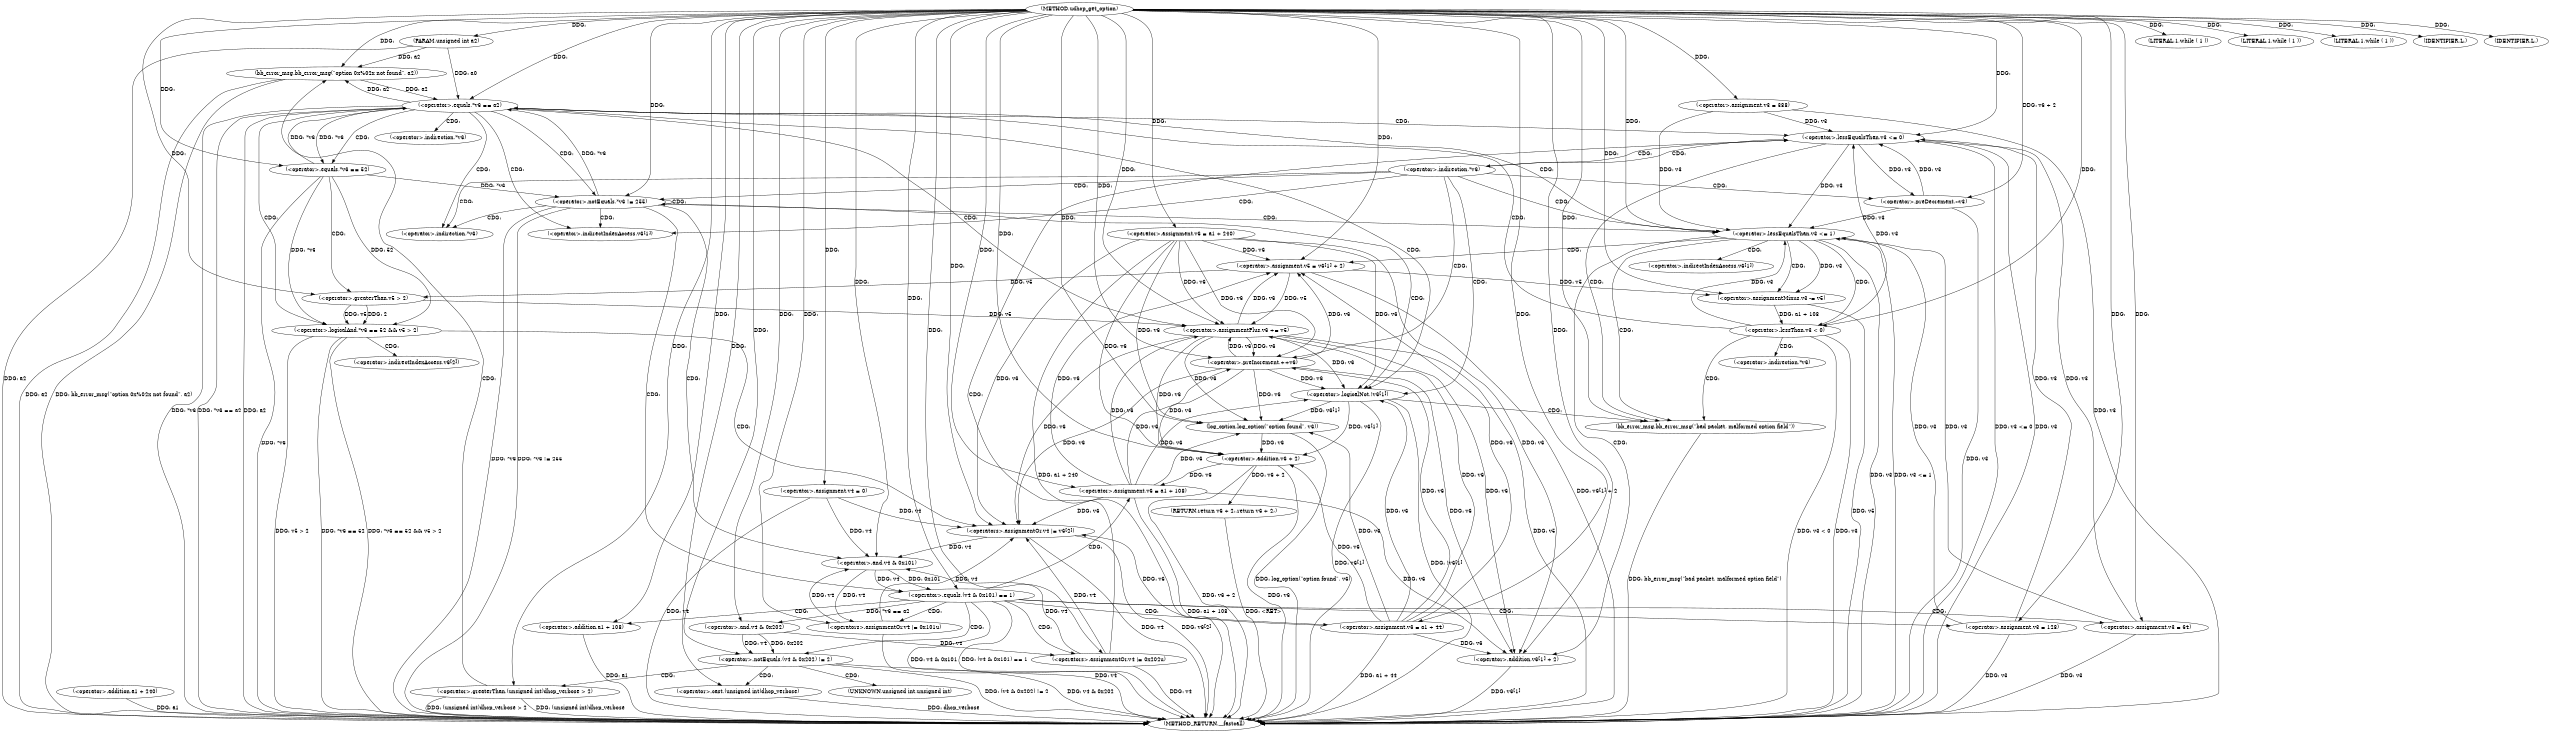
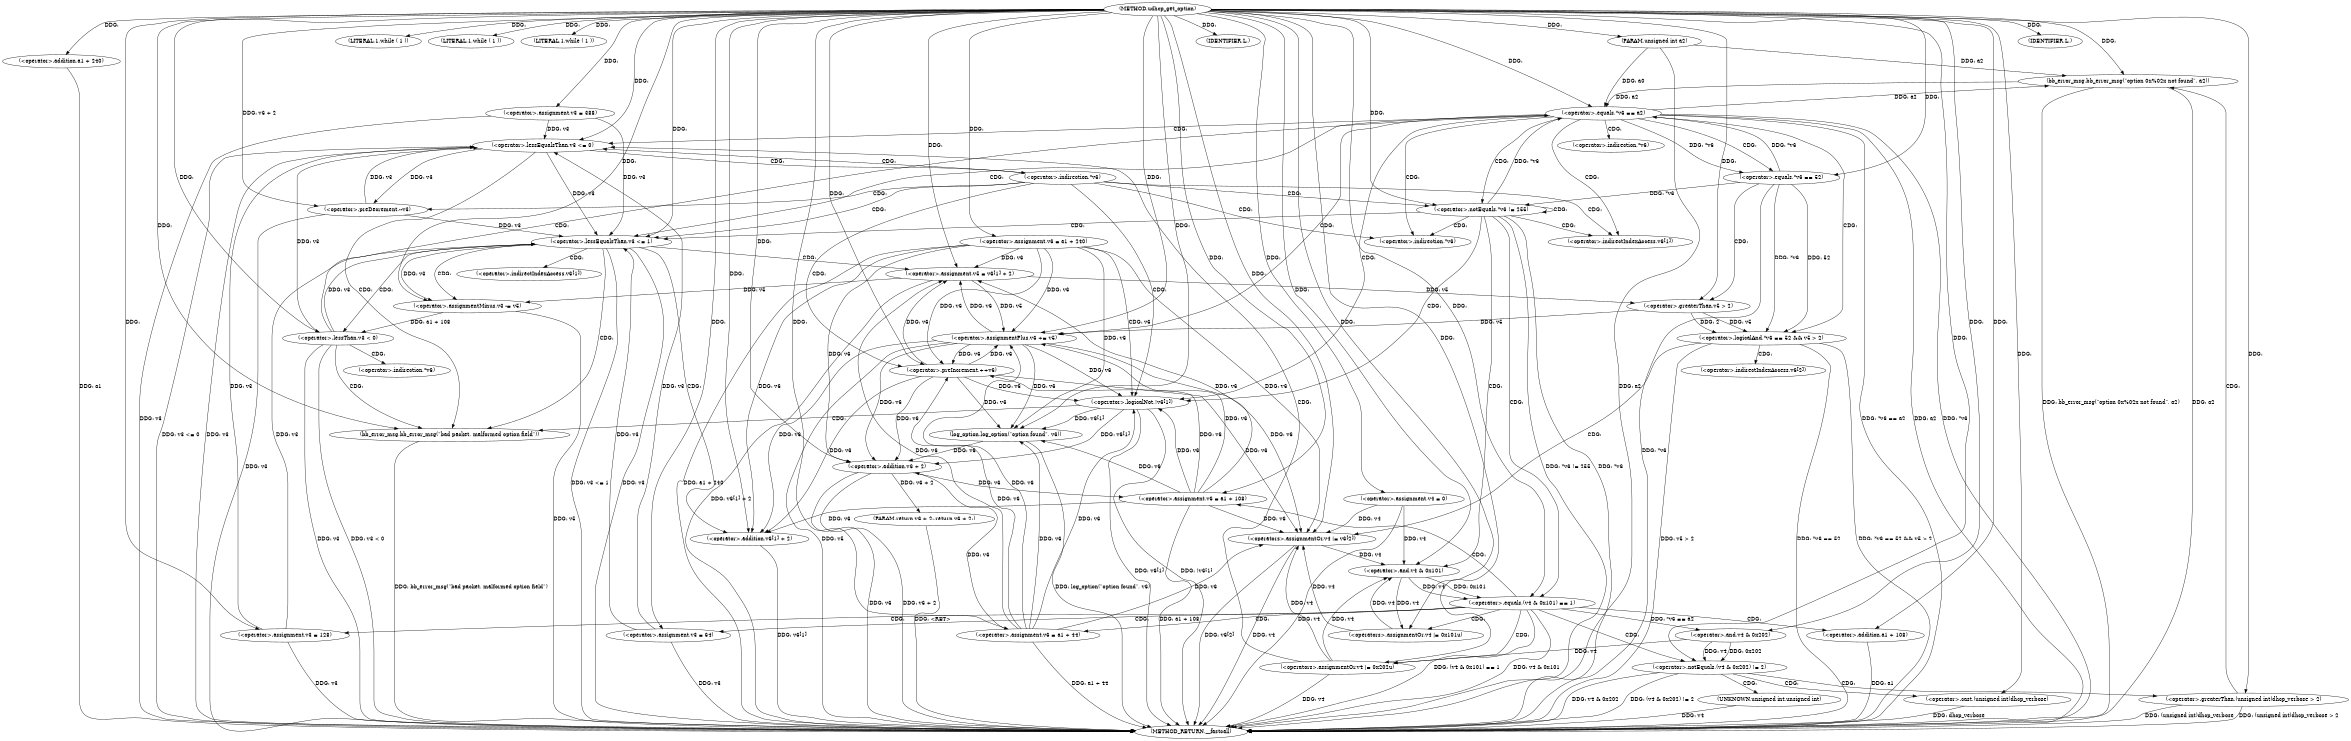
edge "(METHOD,udhcp_get_option)" -> "(<operator>.addition,a1 + 240)": added, label "DDG:"
edge "(<operator>.assignment,v6 = a1 + 240)" -> "(<operator>.logicalNot,!v6[1])": label "DDG: v6" -> "CDG: v6"
node "(RETURN,return v6 + 2;,return v6 + 2;)": label "(RETURN,return v6 + 2;,return v6 + 2;)" -> "(PARAM,return v6 + 2;,return v6 + 2;)"
edge "(<operator>.assignment,v6 = a1 + 44)" -> "(<operator>.addition,v6[1] + 2)": removed, label "DDG: v6"
edge "(<operators>.assignmentOr,v4 |= 0x101u)" -> "(METHOD_RETURN,__fastcall)": now "(UNKNOWN,unsigned int,unsigned int)" -> "(METHOD_RETURN,__fastcall)"
